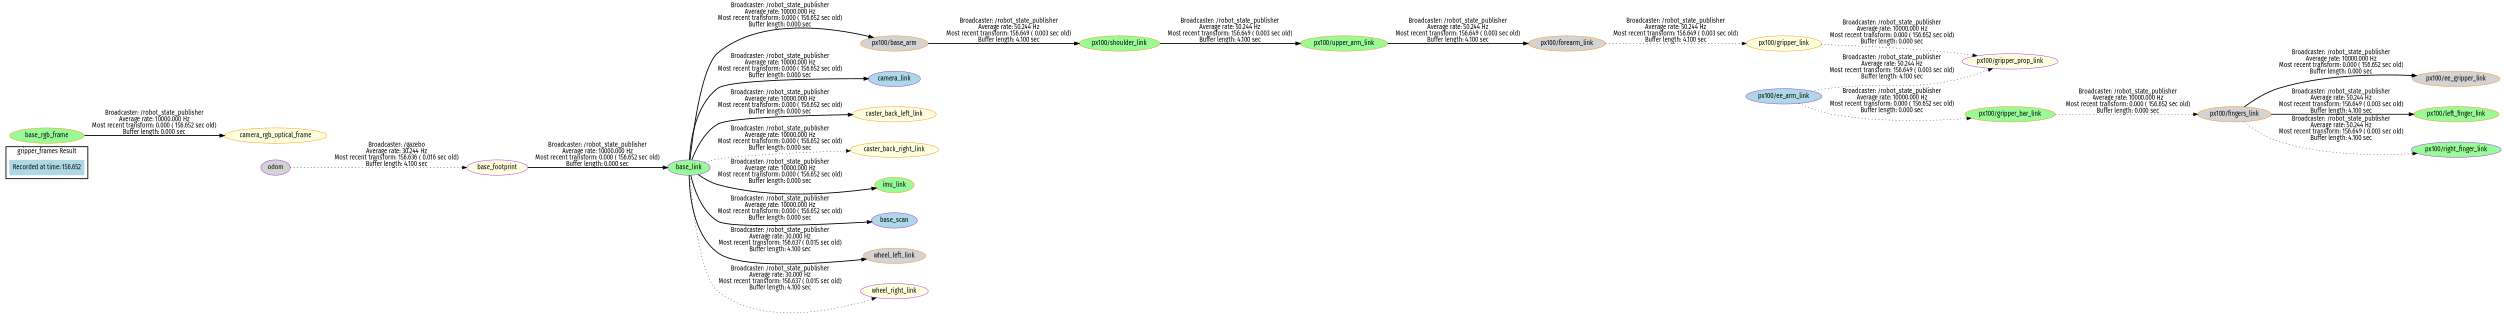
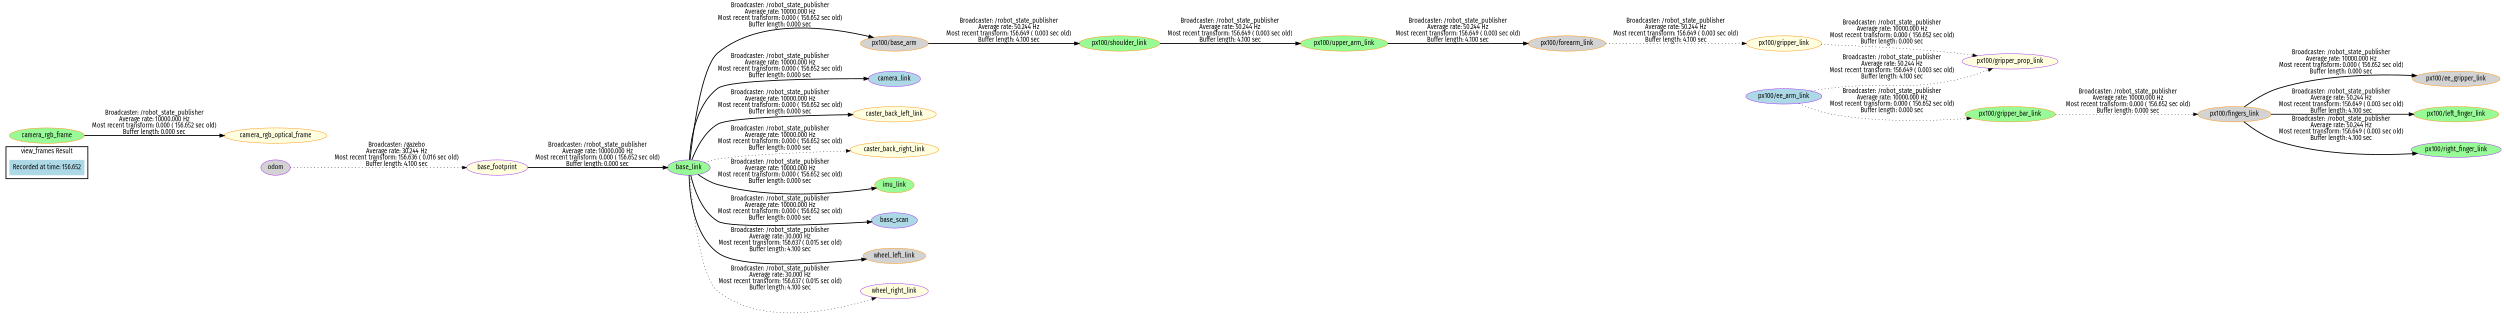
node "base_rgb_frame": label "base_rgb_frame" -> "camera_rgb_frame"
edge "px100/fingers_link" -> "px100/right_finger_link": style dotted -> bold
cluster "gripper_frames Result": label "gripper_frames Result" -> "view_frames Result"
